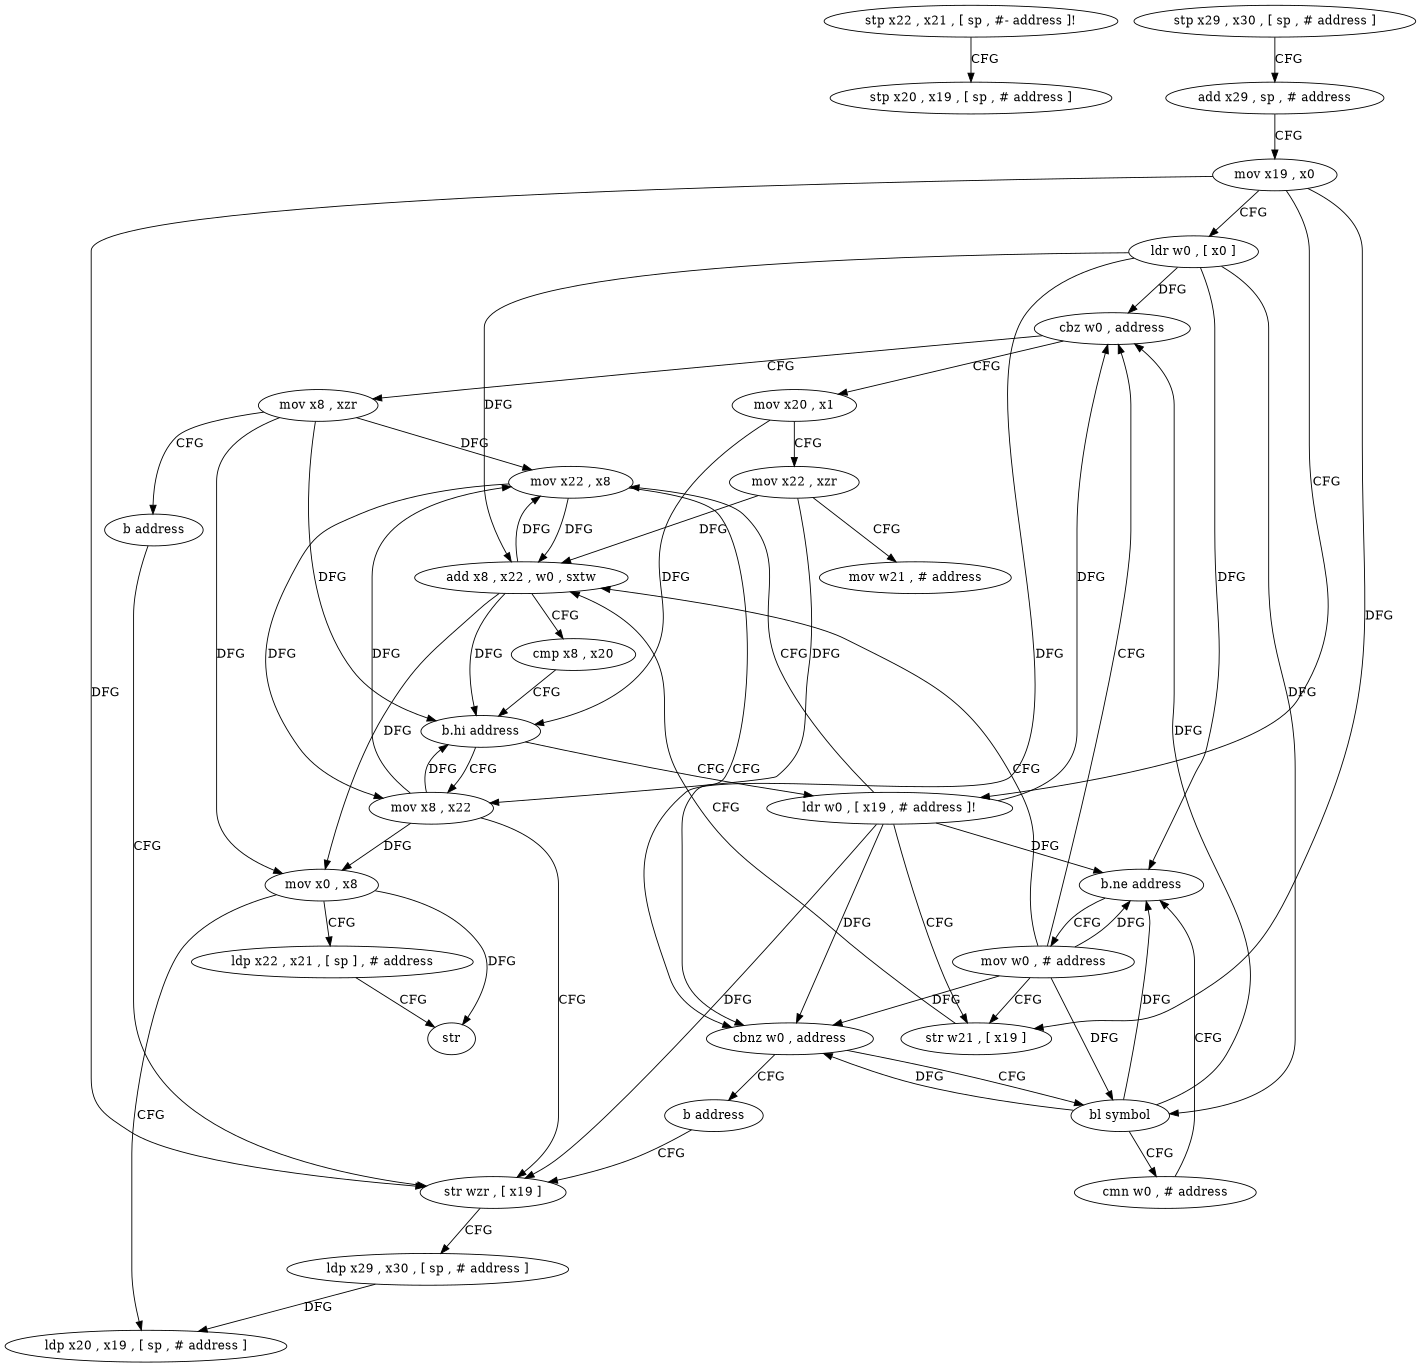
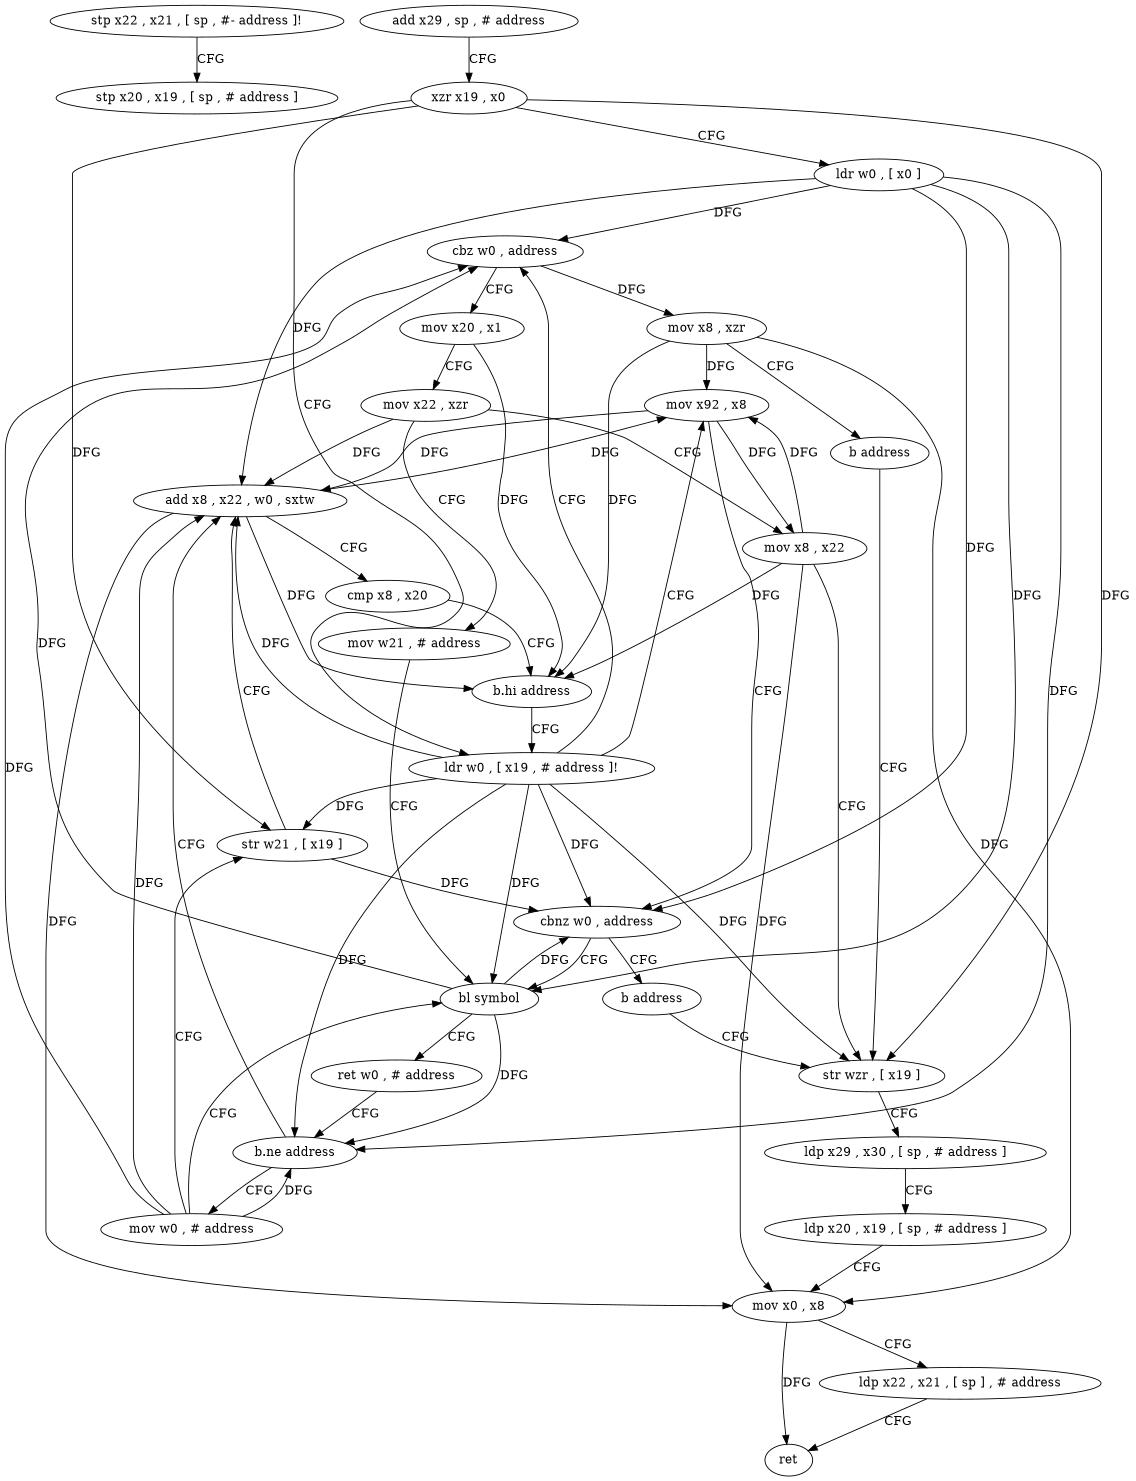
node "stp x29 , x30 , [ sp , # address ]": removed
node "mov x19 , x0": label "mov x19 , x0" -> "xzr x19 , x0"
edge "cbz w0 , address" -> "mov x8 , xzr": label "CFG" -> "DFG"
node "mov x22 , x8": label "mov x22 , x8" -> "mov x92 , x8"
edge "ldr w0 , [ x19 , # address ]!" -> "cbz w0 , address": label "DFG" -> "CFG"
edge "mov x22 , xzr" -> "mov x8 , x22": label "DFG" -> "CFG"
edge "mov w0 , # address" -> "cbz w0 , address": label "CFG" -> "DFG"
edge "ldr w0 , [ x19 , # address ]!" -> "add x8 , x22 , w0 , sxtw": added, label "DFG"
edge "b.hi address" -> "mov x8 , x22": removed, label "CFG"
edge "mov w0 , # address" -> "add x8 , x22 , w0 , sxtw": label "CFG" -> "DFG"
edge "mov w21 , # address" -> "bl symbol": added, label "CFG"
edge "b.ne address" -> "add x8 , x22 , w0 , sxtw": added, label "CFG"
edge "ldr w0 , [ x19 , # address ]!" -> "bl symbol": added, label "DFG"
edge "ldr w0 , [ x19 , # address ]!" -> "str w21 , [ x19 ]": label "CFG" -> "DFG"
edge "mov w0 , # address" -> "cbnz w0 , address": now "str w21 , [ x19 ]" -> "cbnz w0 , address"
node "str": label "str" -> "ret"
edge "mov w0 , # address" -> "bl symbol": label "DFG" -> "CFG"
edge "mov x0 , x8" -> "ldp x20 , x19 , [ sp , # address ]": reversed
node "cmn w0 , # address": label "cmn w0 , # address" -> "ret w0 , # address"
edge "ldp x29 , x30 , [ sp , # address ]" -> "ldp x20 , x19 , [ sp , # address ]": label "DFG" -> "CFG"
